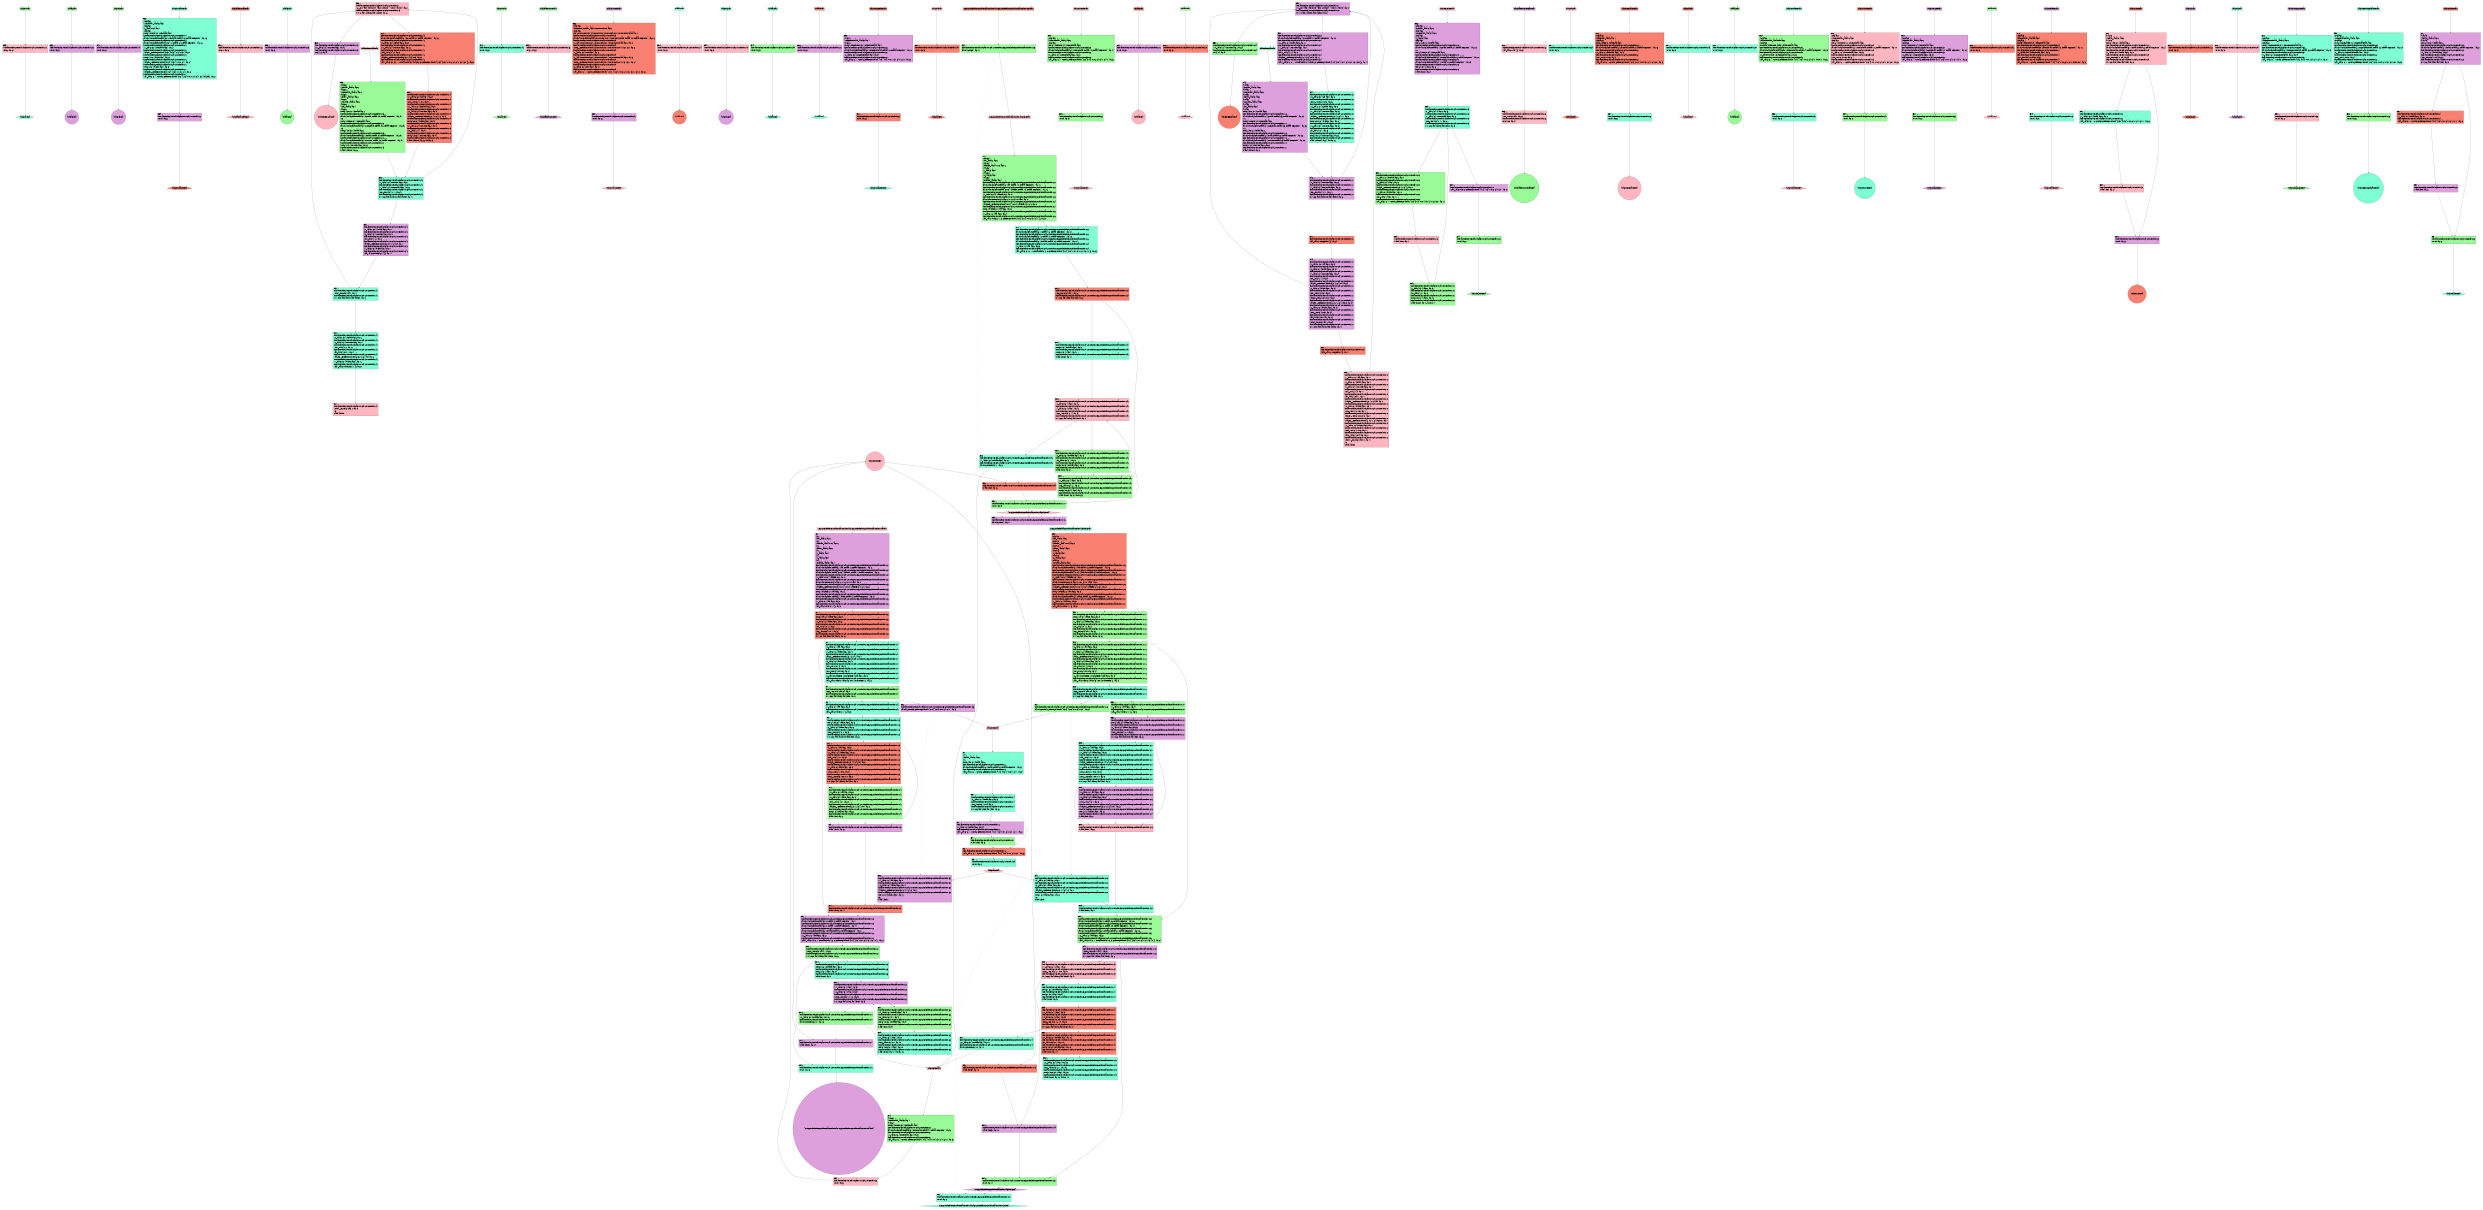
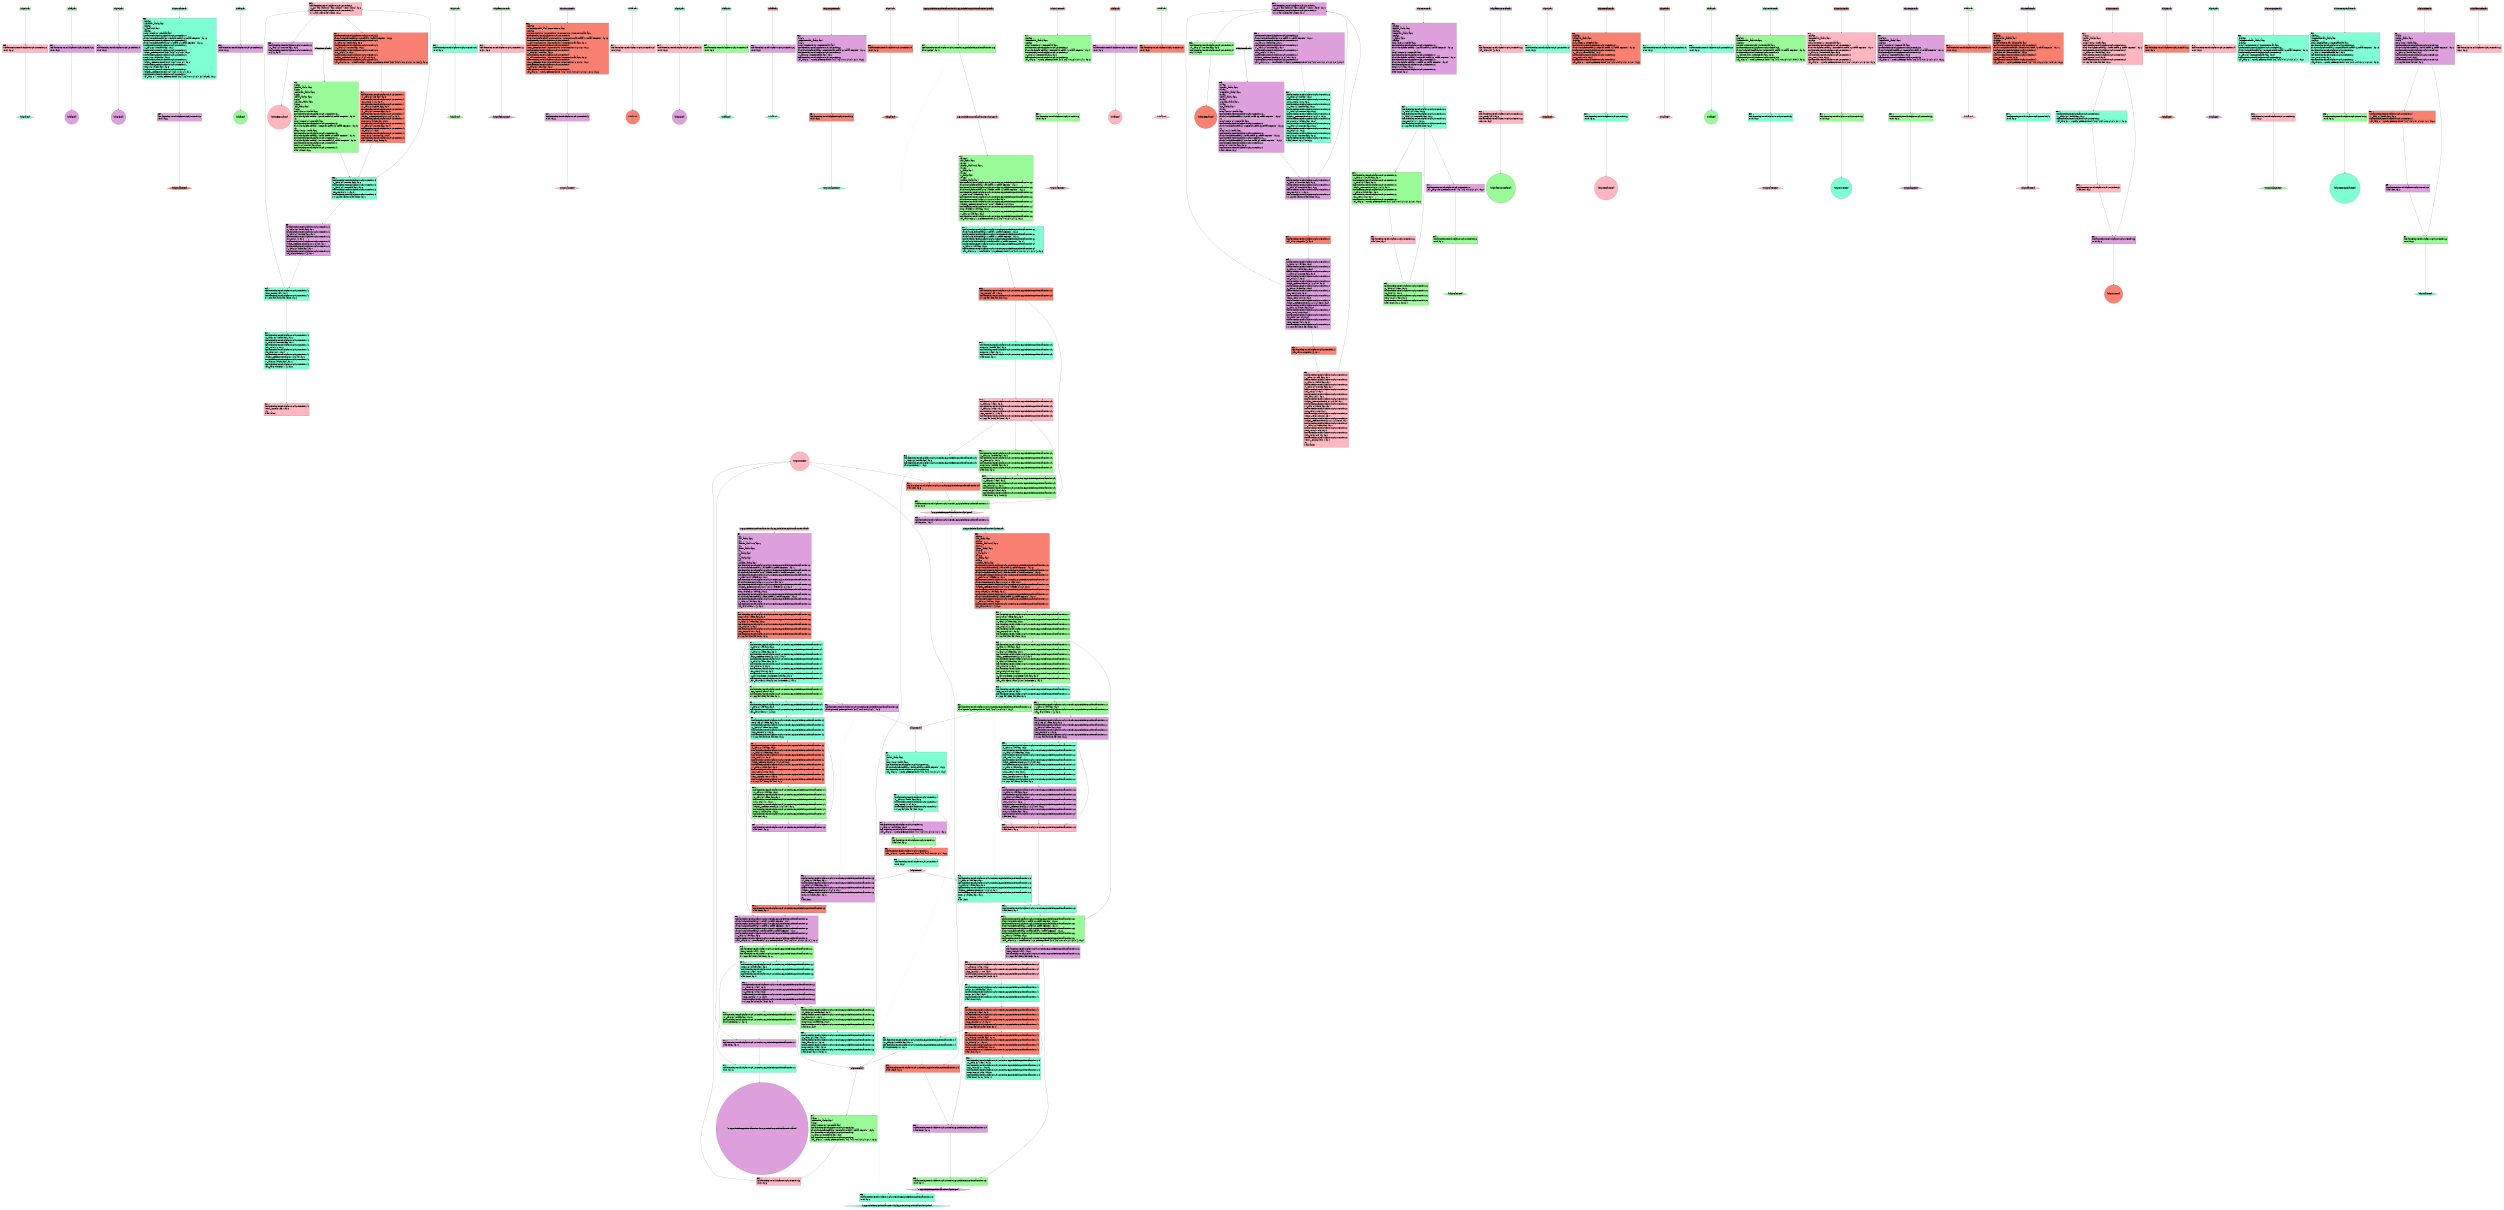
node "BB69:": text "ret loop, !dbg !52" -> "ret void, !dbg !52"
node "{io_ll_globalReturnsFalse_end}": removed
